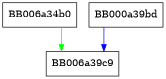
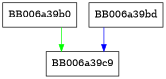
node "BB006a34b0": label "BB006a34b0" -> "BB006a39b0"
node "BB000a39bd": label "BB000a39bd" -> "BB006a39bd"
